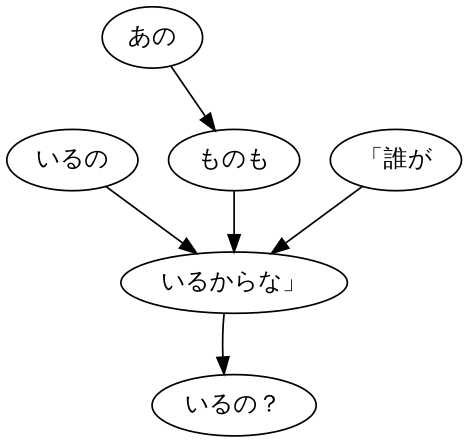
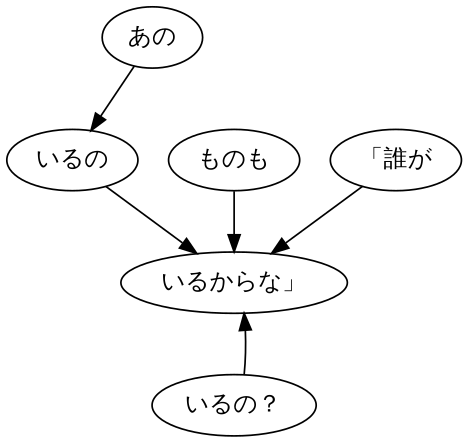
edge "あの" -> "ものも": now "あの" -> "いるの"
edge "いるからな」" -> "いるの？": reversed
